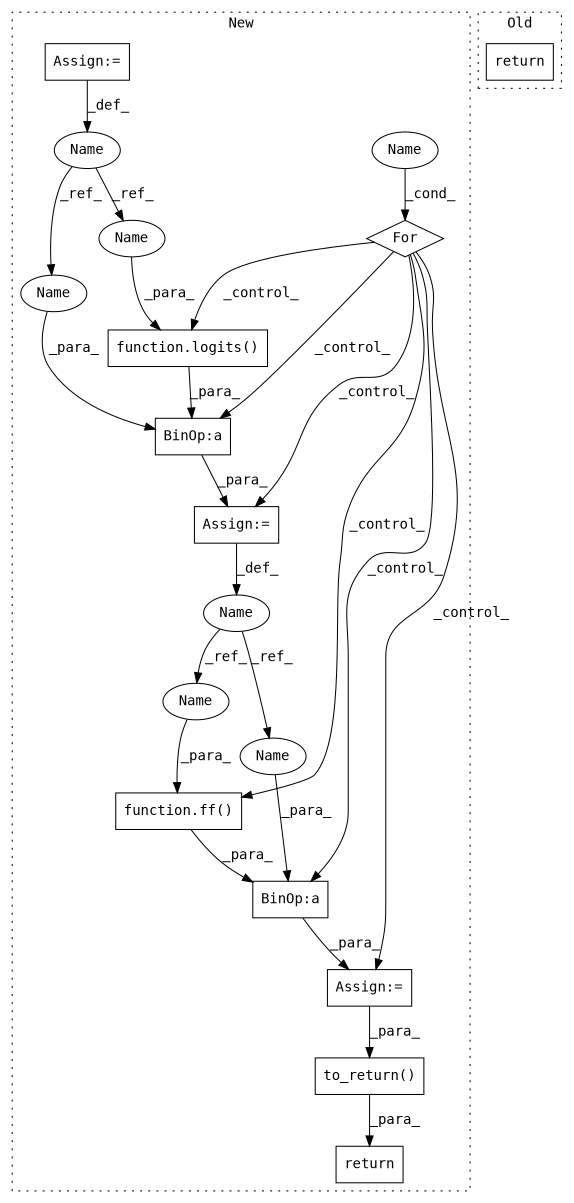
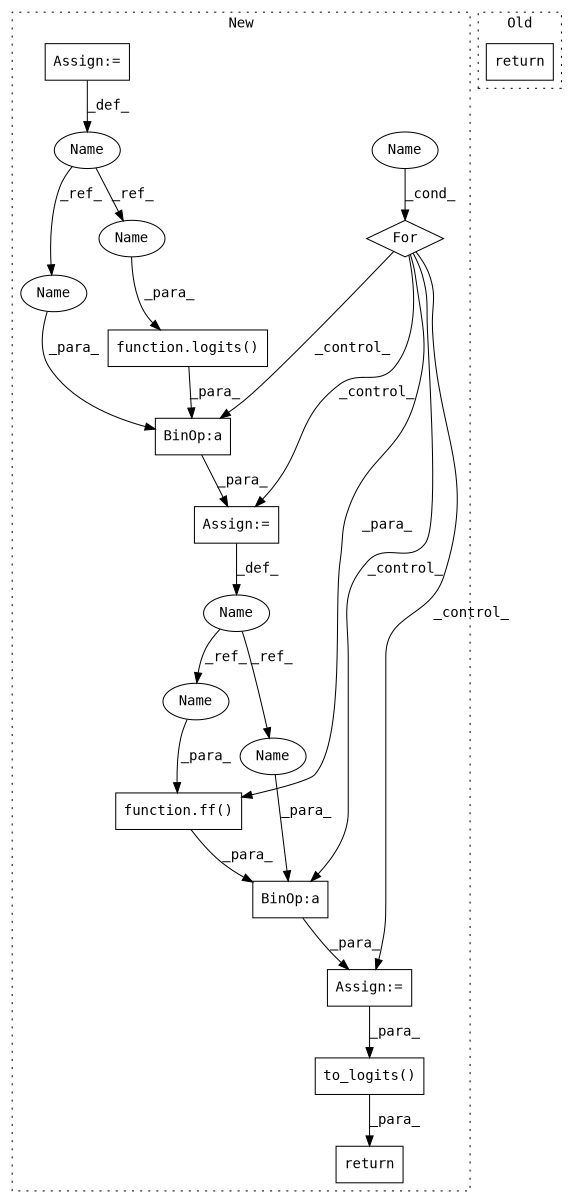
edge "For" -> "function.logits()": removed, label "_control_"
edge "For" -> "function.ff()": label "_control_" -> "_para_"
node "to_return()": label "to_return()" -> "to_logits()"
